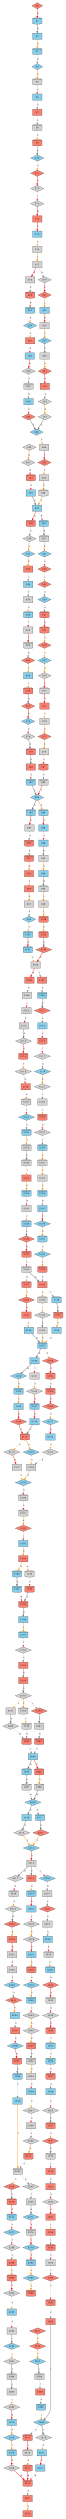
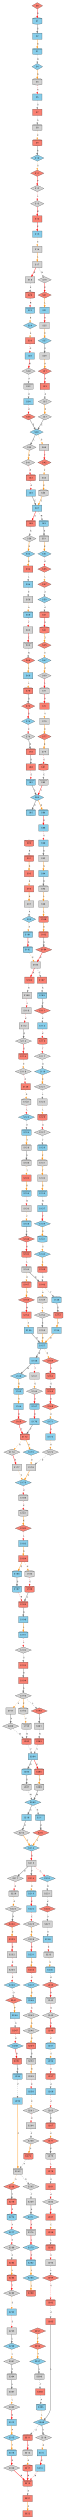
edge "S38" -> "S39": added, label "L"
node "S87": removed
edge "S154" -> "S157": style dashed -> bold
